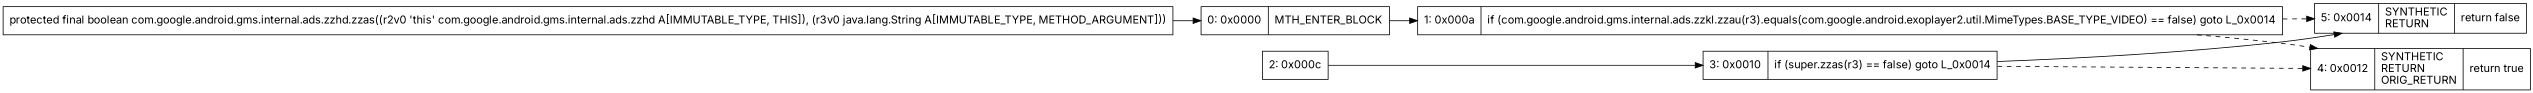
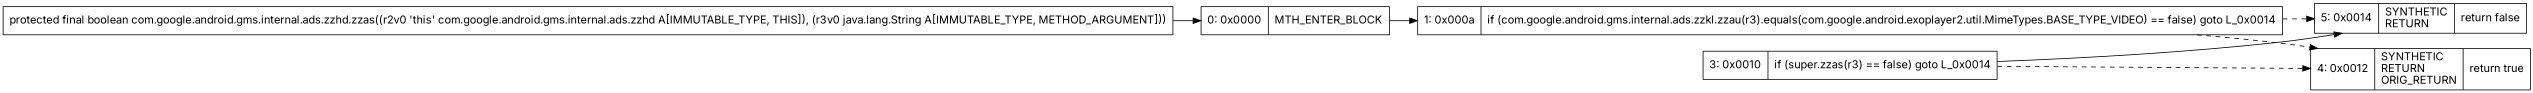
node "2: 0x000c": removed
